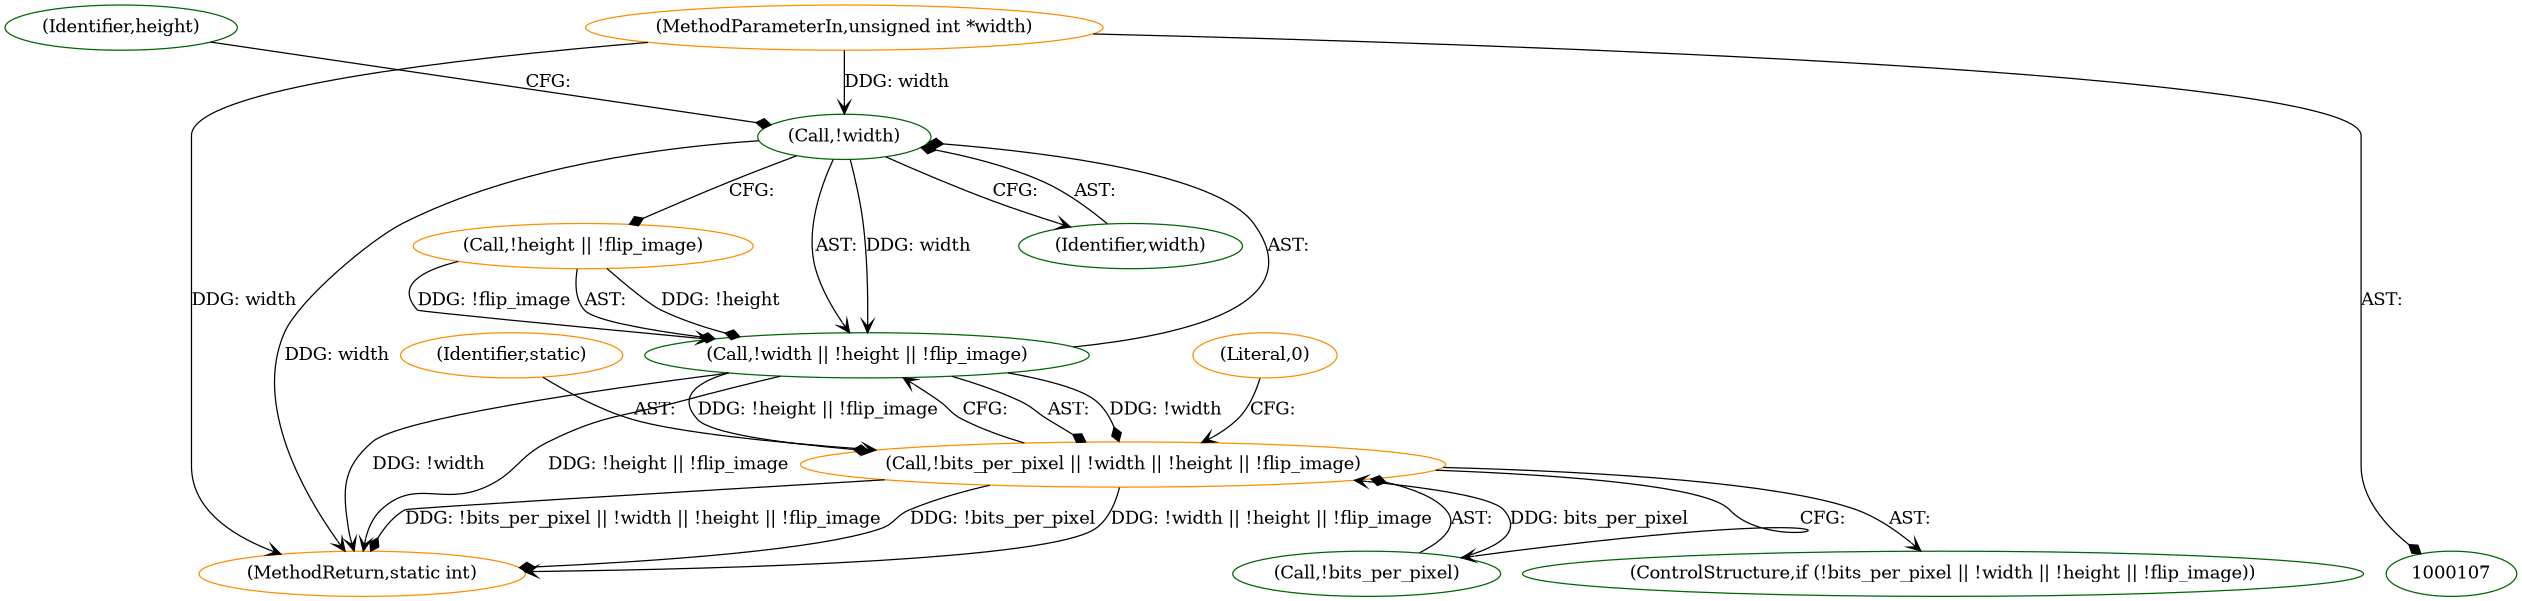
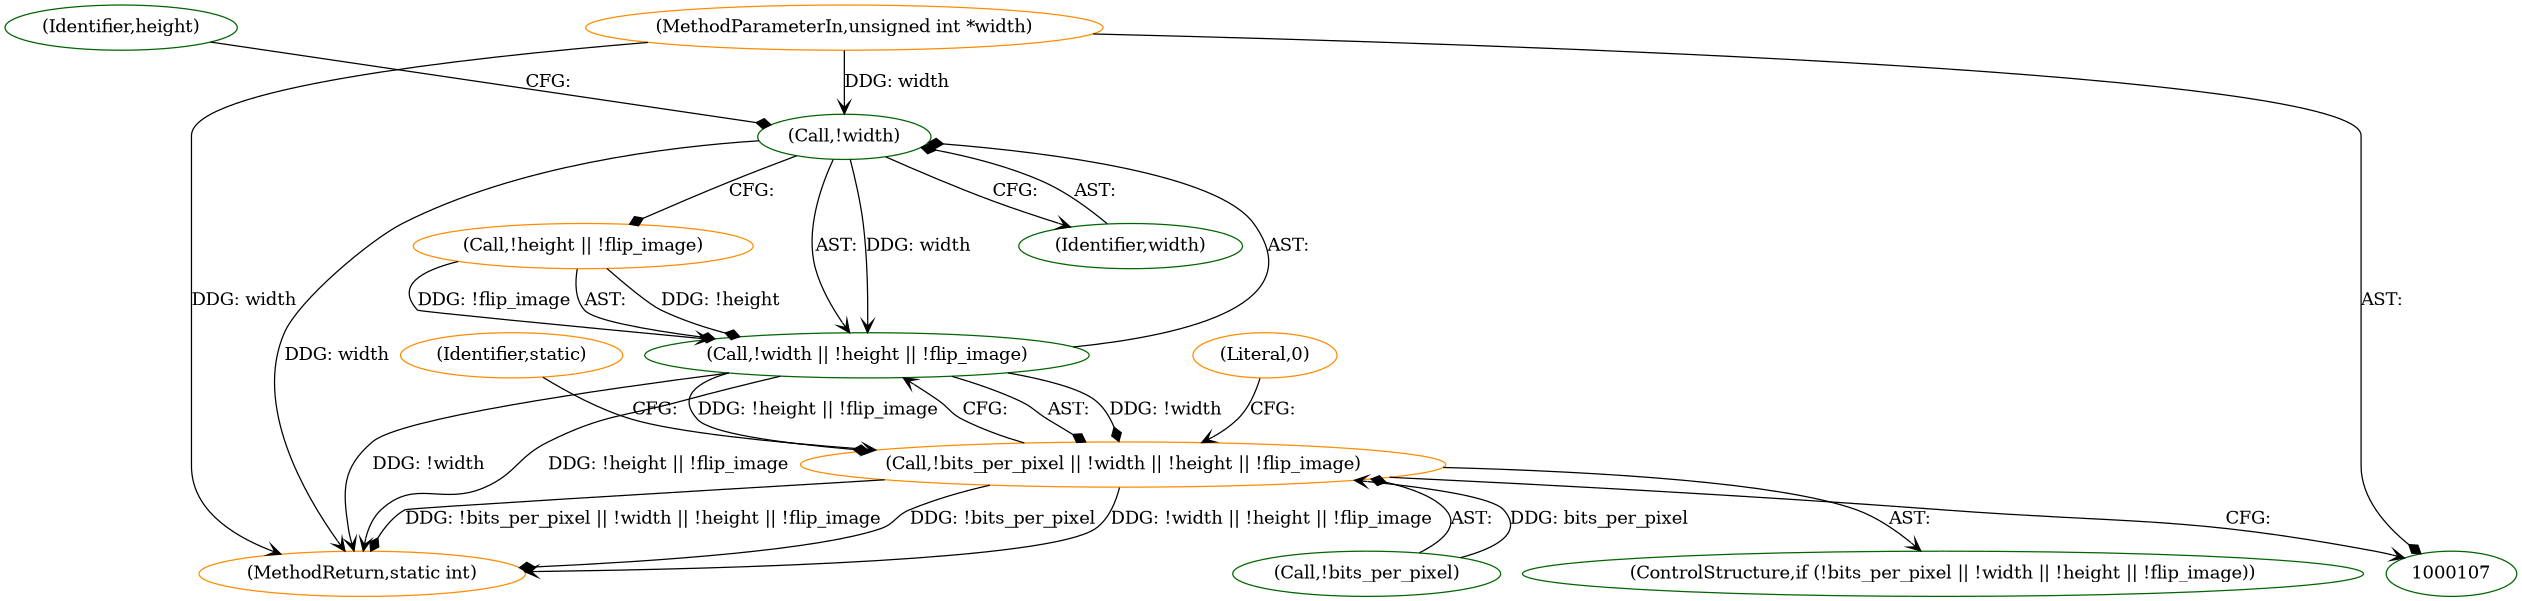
edge "(Identifier,static)" -> "(Call,!bits_per_pixel || !width || !height || !flip_image)": label "AST: " -> "CFG: "
edge "(Call,!bits_per_pixel || !width || !height || !flip_image)" -> "(Call,!bits_per_pixel)": now "(Call,!bits_per_pixel || !width || !height || !flip_image)" -> "1000107"
